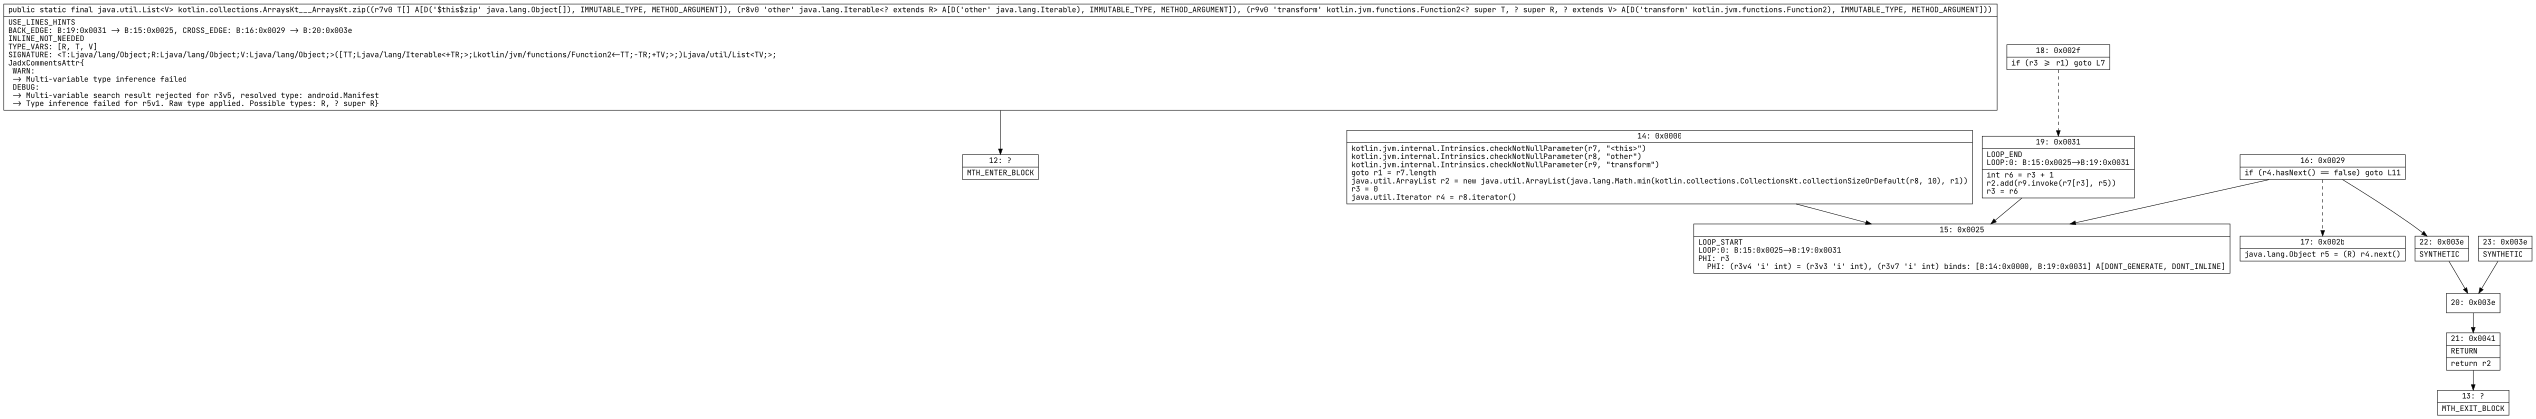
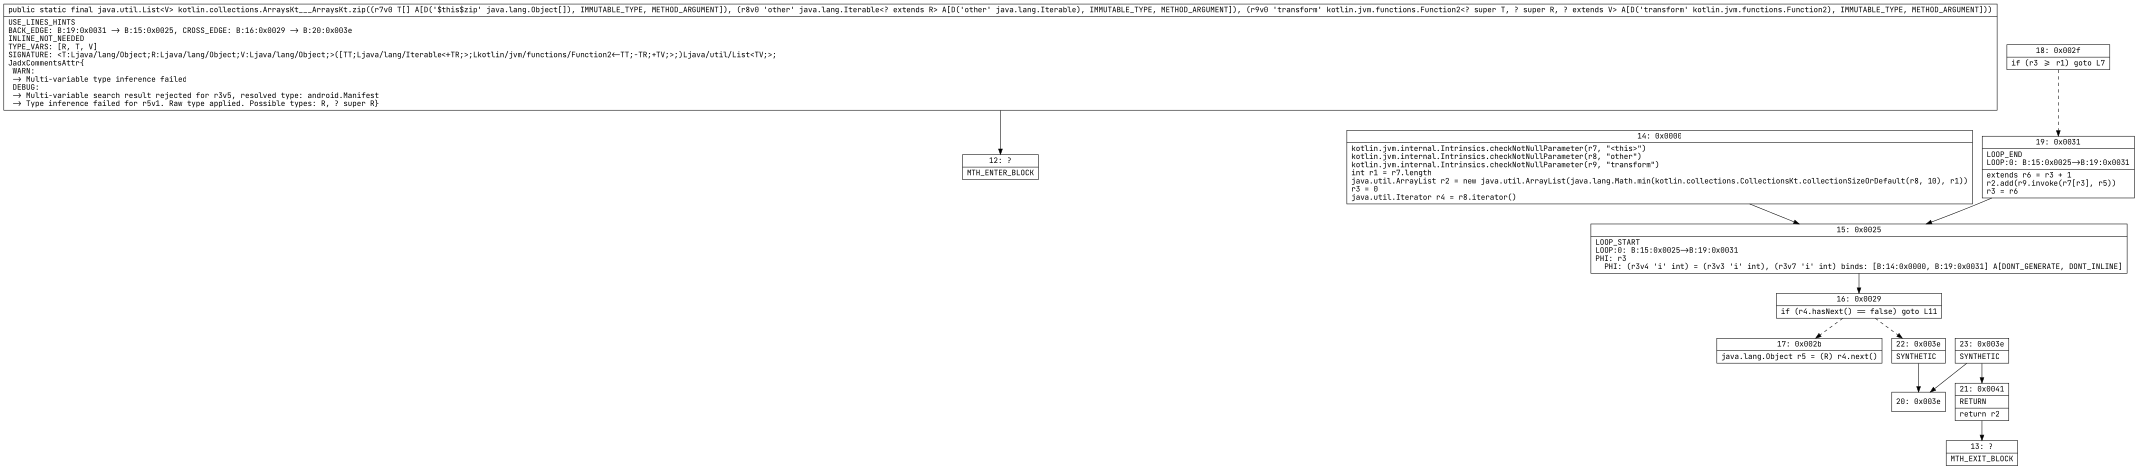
node "14: 0x0000": text "goto r1 = r7.length" -> "int r1 = r7.length"
node "19: 0x0031": text "int r6 = r3 + 1" -> "extends r6 = r3 + 1"
edge "16: 0x0029" -> "15: 0x0025": reversed
edge "16: 0x0029" -> "22: 0x003e": style solid -> dashed
edge "20: 0x003e" -> "21: 0x0041": now "23: 0x003e" -> "21: 0x0041"
